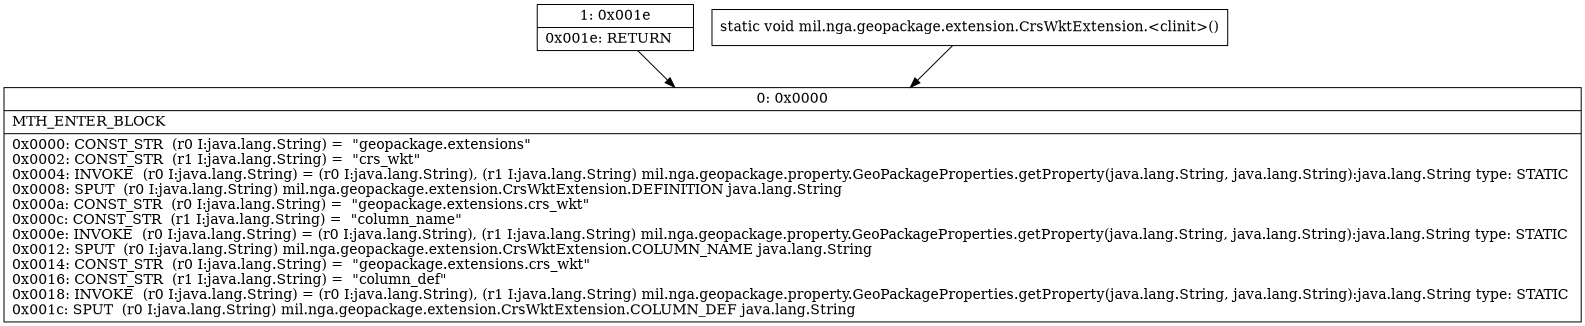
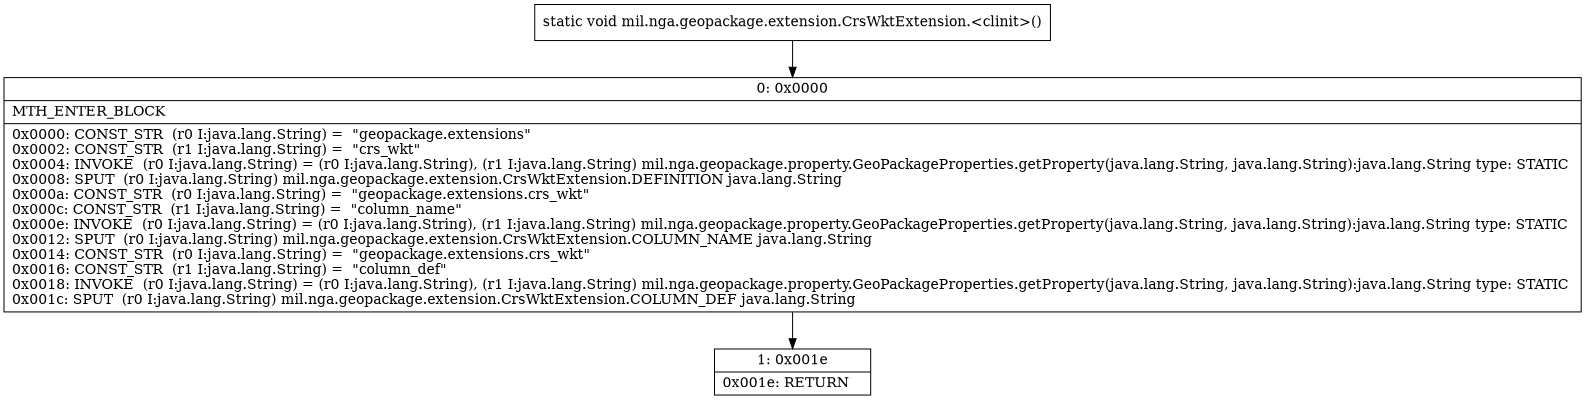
edge "1: 0x001e" -> "0: 0x0000": reversed
